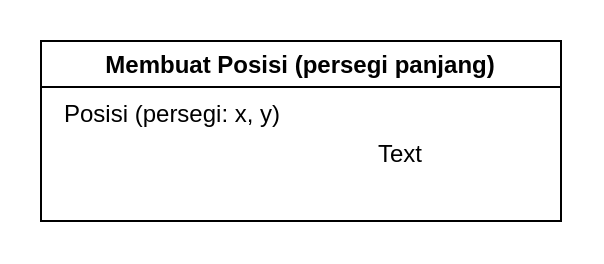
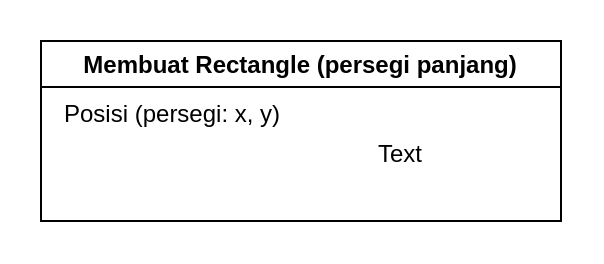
node "Membuat Posisi (persegi panjang)": label "Membuat Posisi (persegi panjang)" -> "Membuat Rectangle (persegi panjang)"
